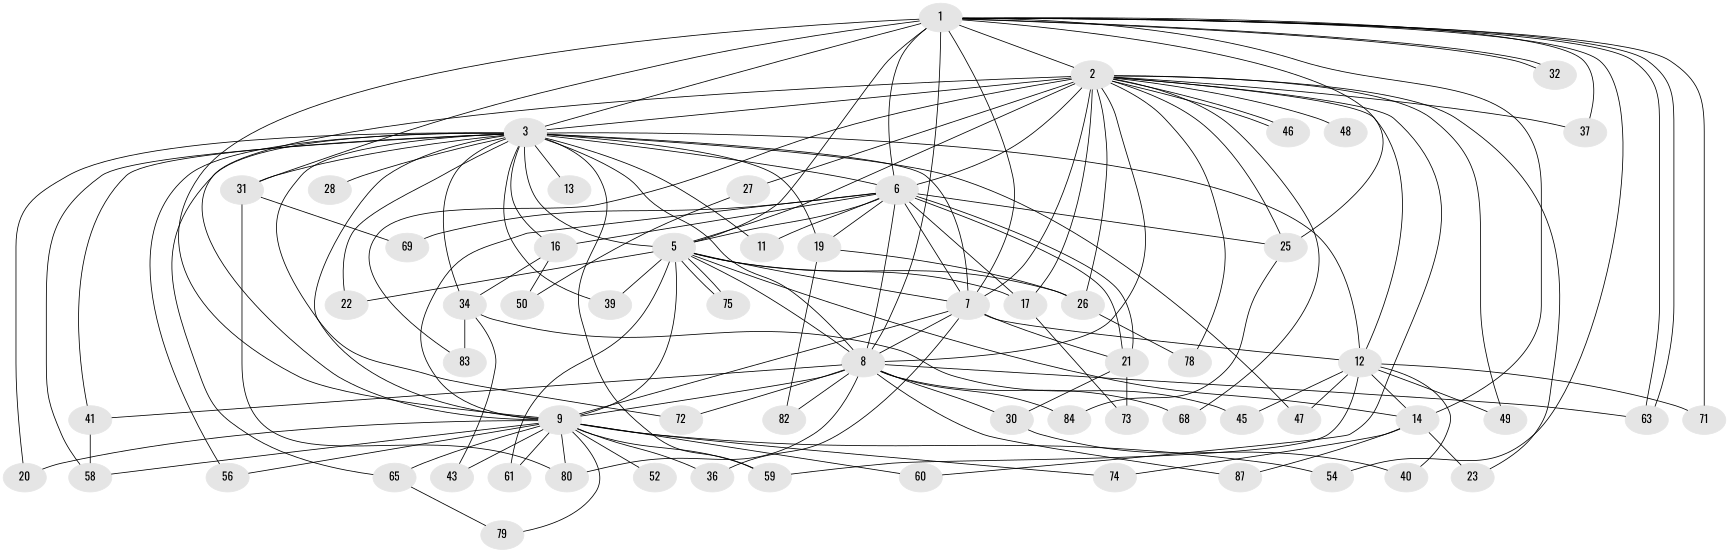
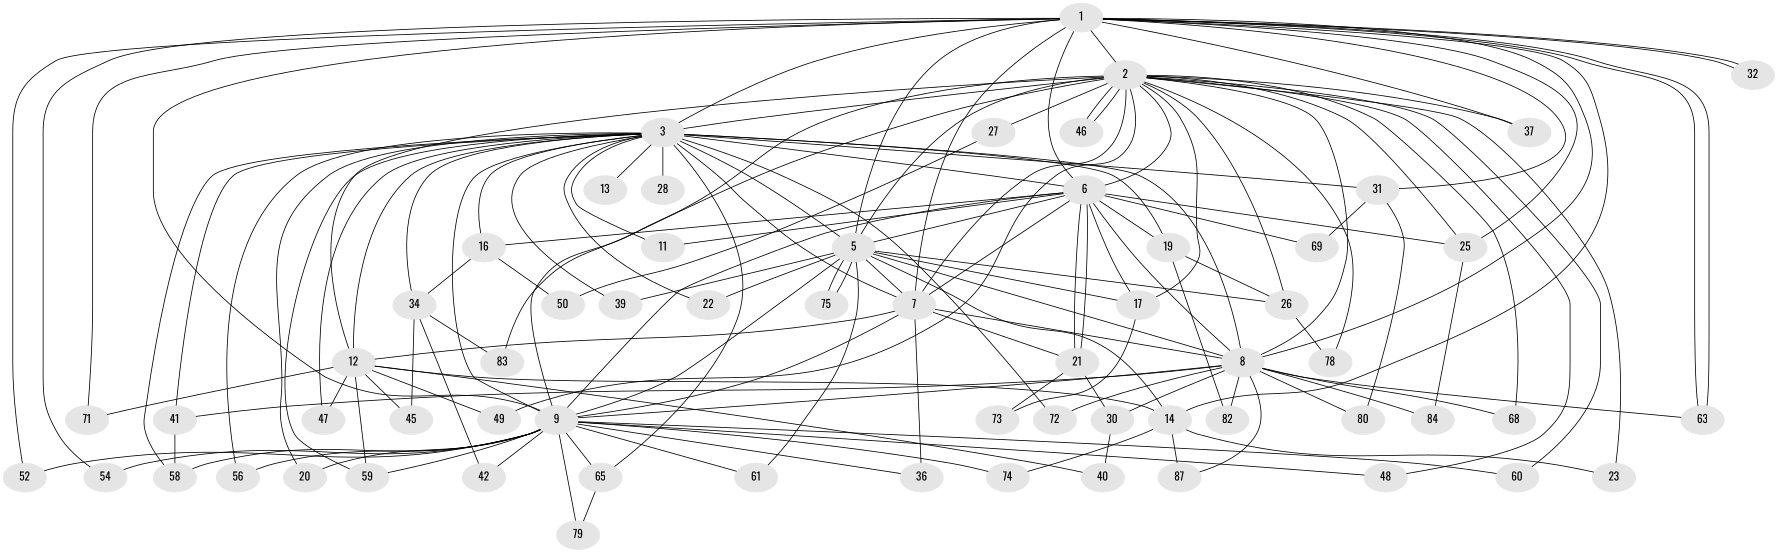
edge "1" -- "52": added
edge "9" -- "80": now "9" -- "48"
node "43": label "43" -> "42"
